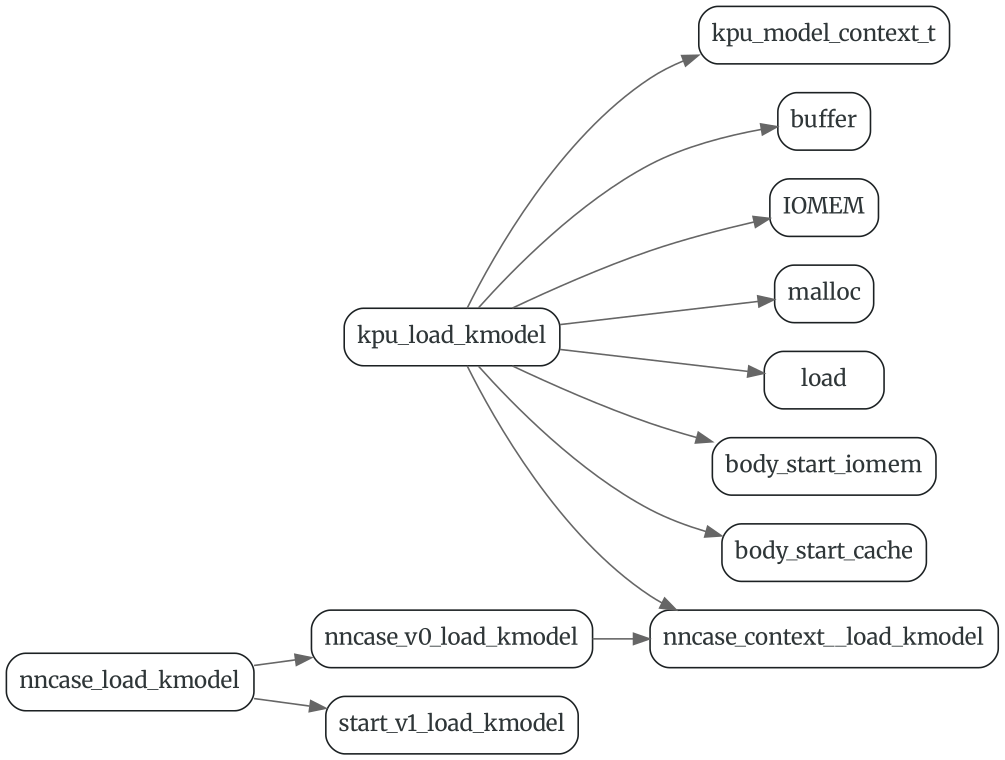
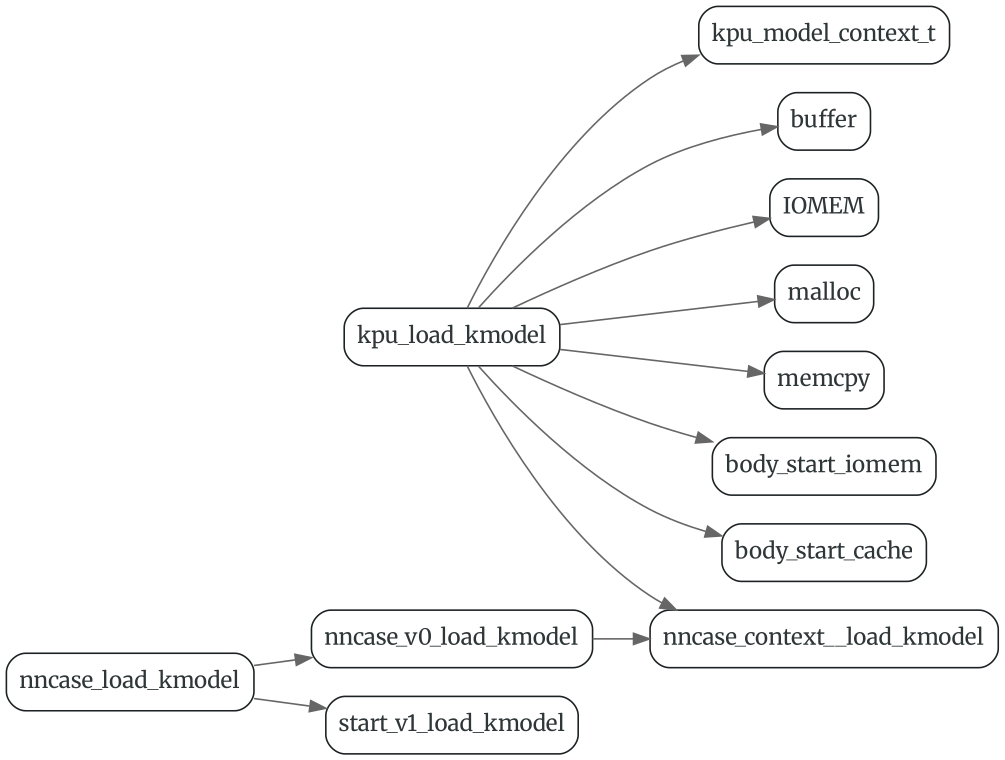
node "load": label "load" -> "memcpy"
